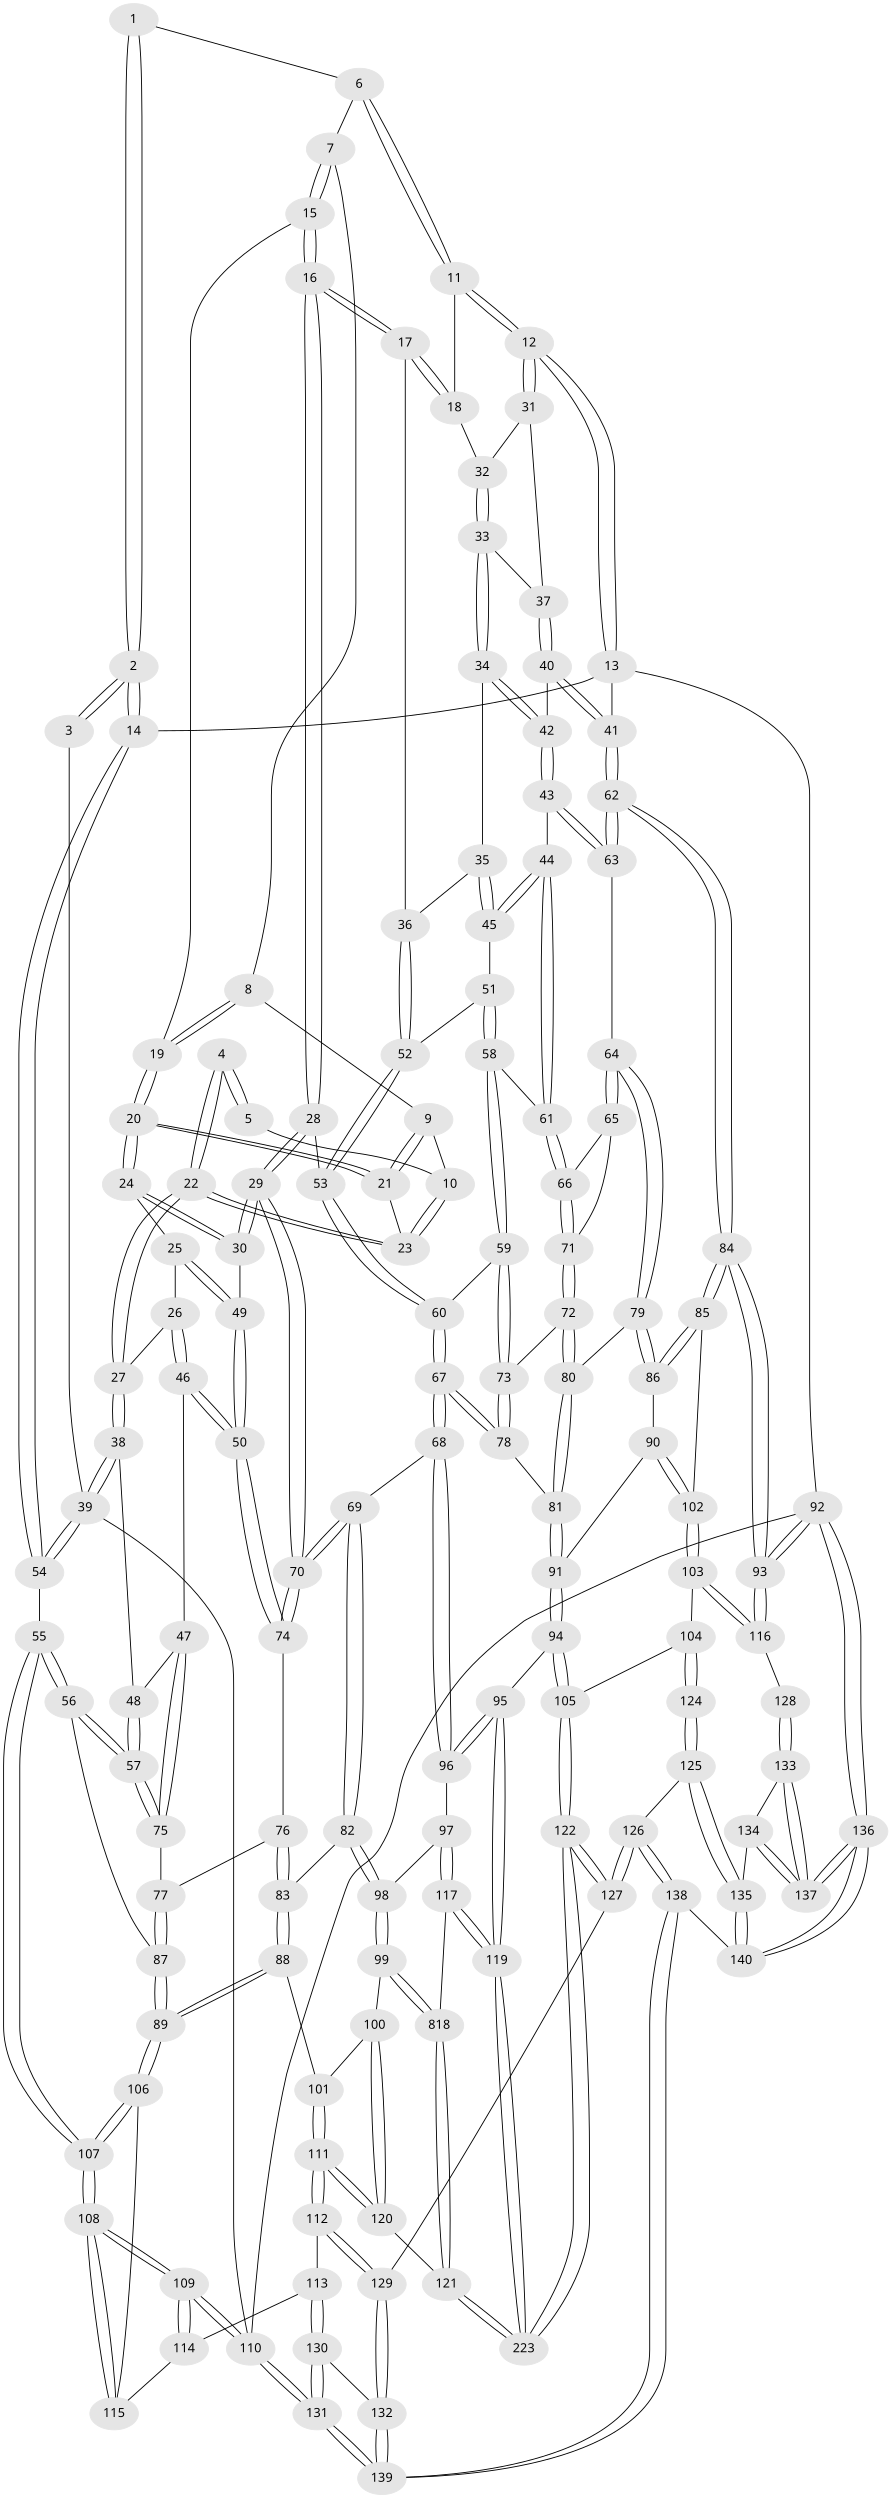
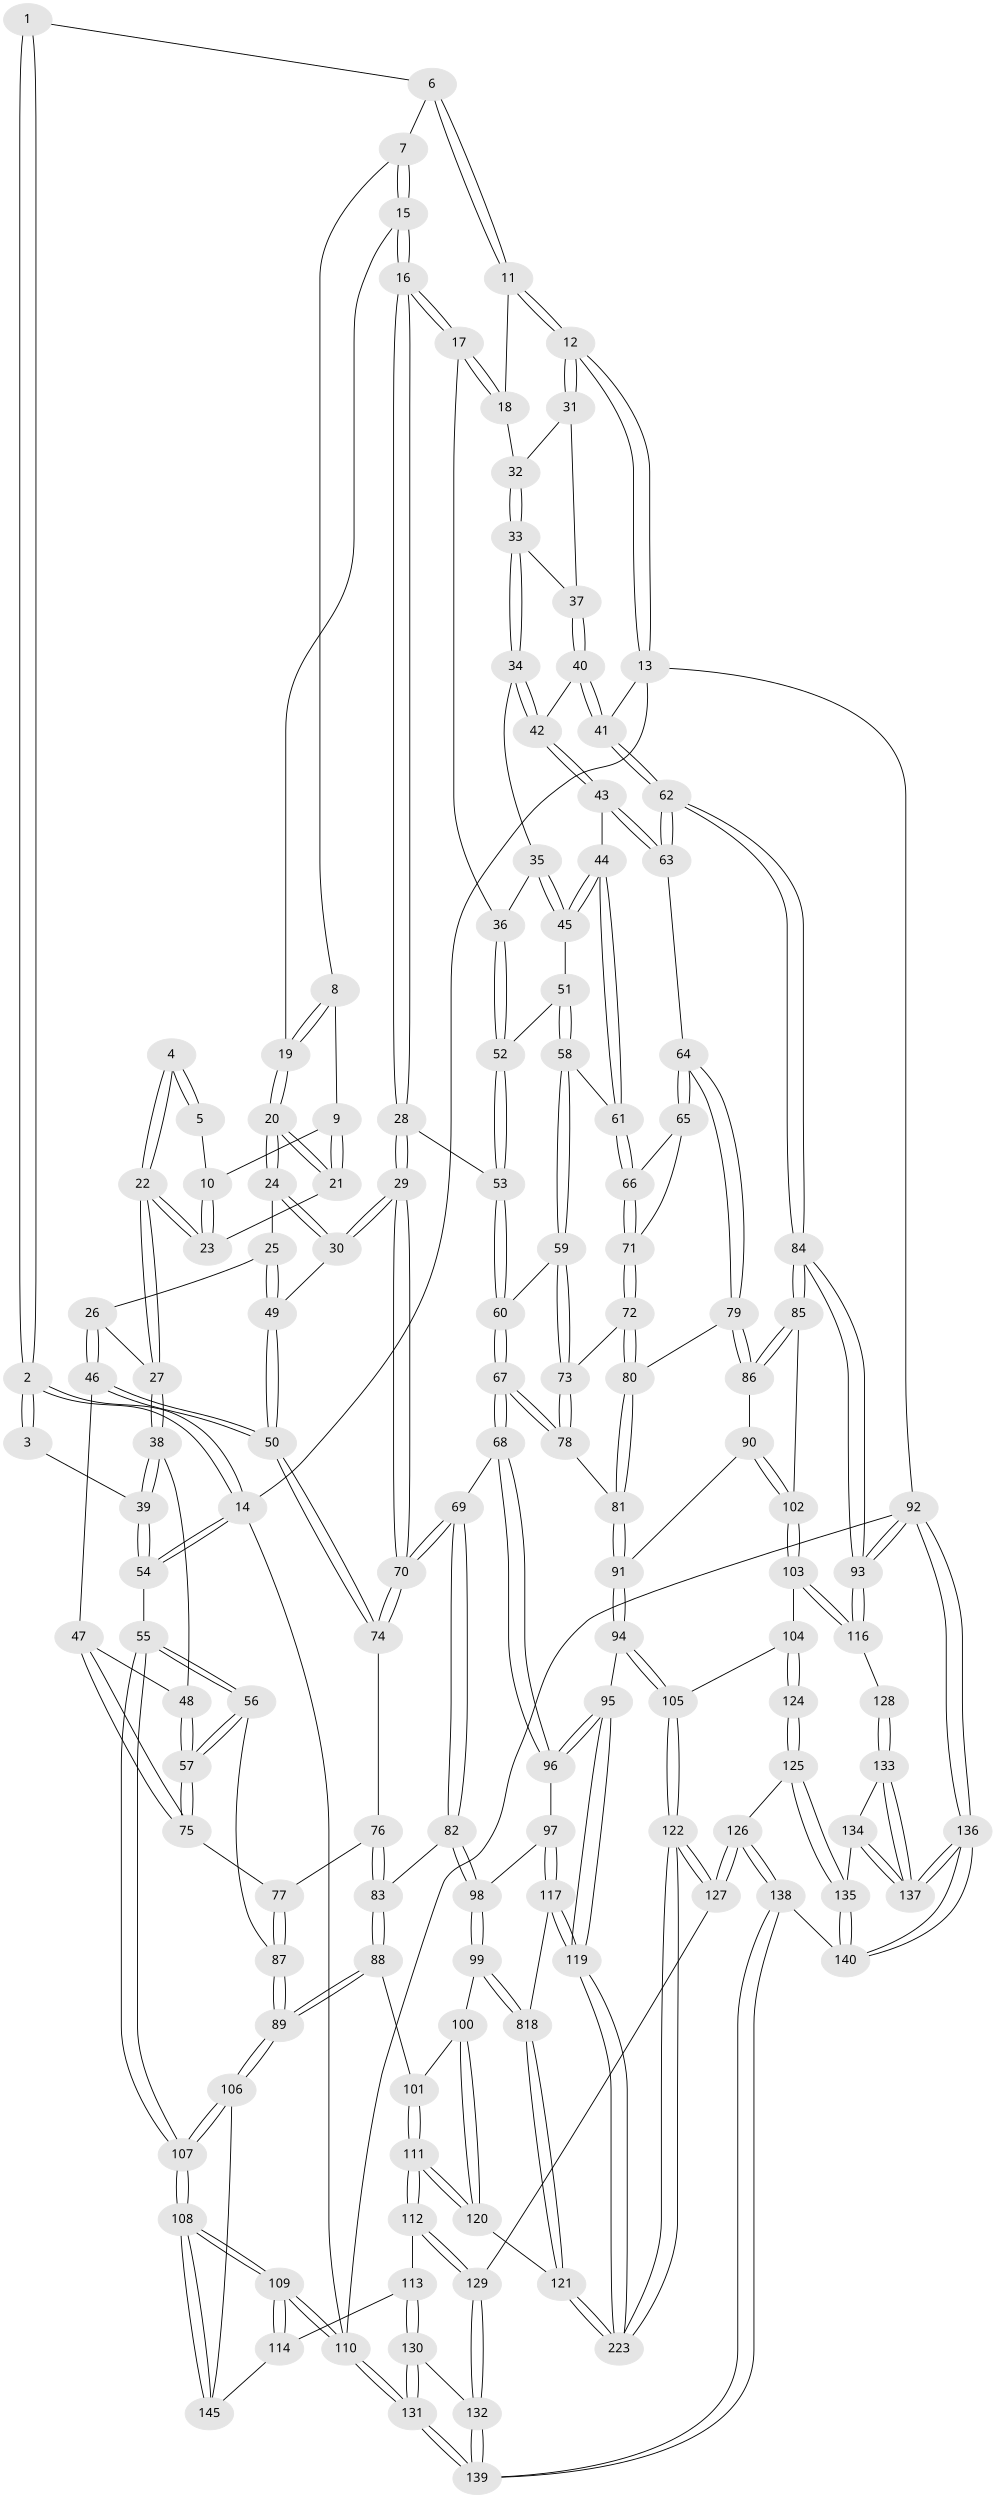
edge "39" -- "110": now "14" -- "110"
node "115": label "115" -> "145"
